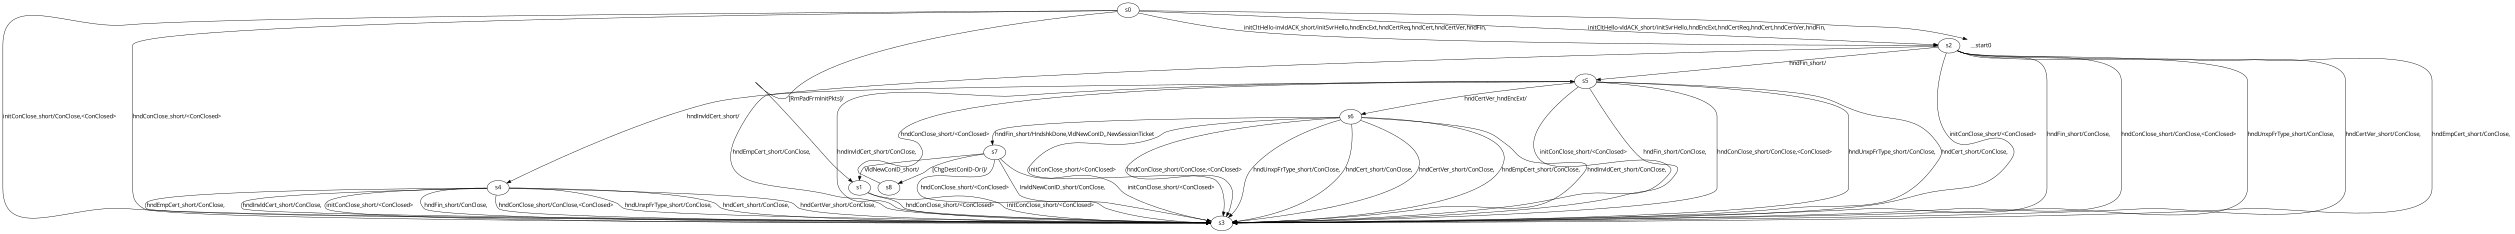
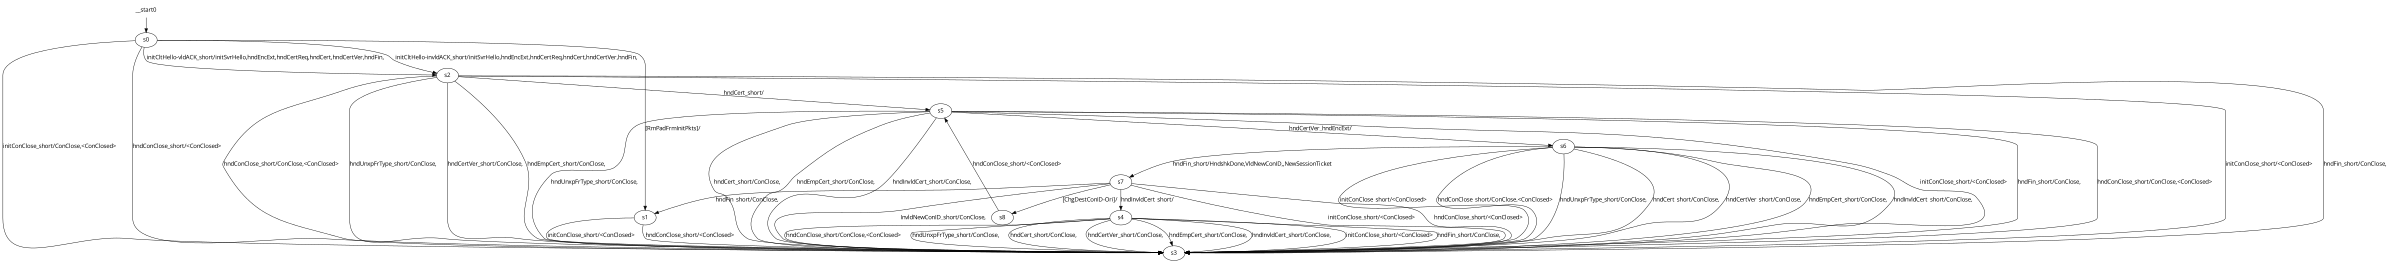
edge "s0" -> "__start0": reversed
edge "s2" -> "s5": label "hndFin_short/ " -> "hndCert_short/ "
edge "s2" -> "s4": now "s7" -> "s4"
edge "s7" -> "s1": label "VldNewConID_short/ " -> "hndFin_short/ConClose, "
